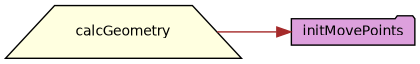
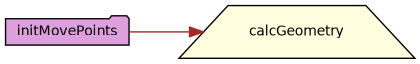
edge "calcGeometry" -> "initMovePoints": reversed
